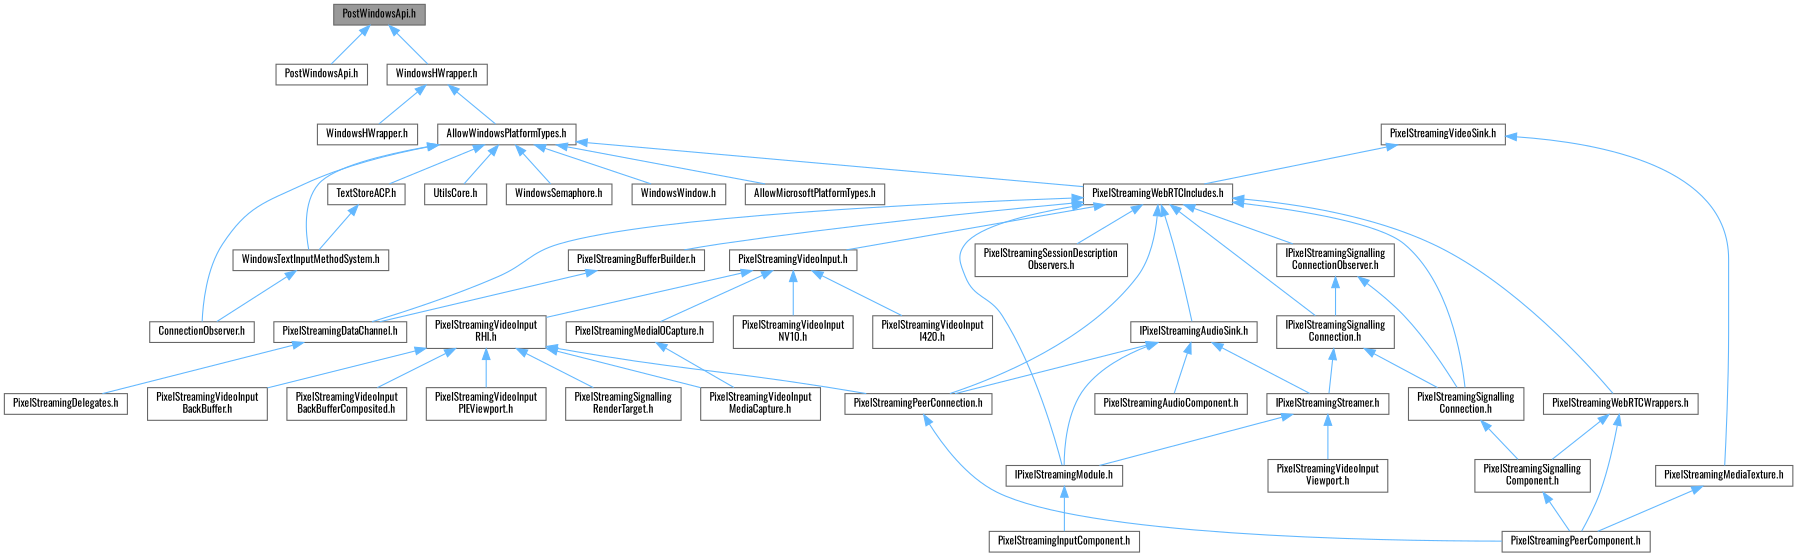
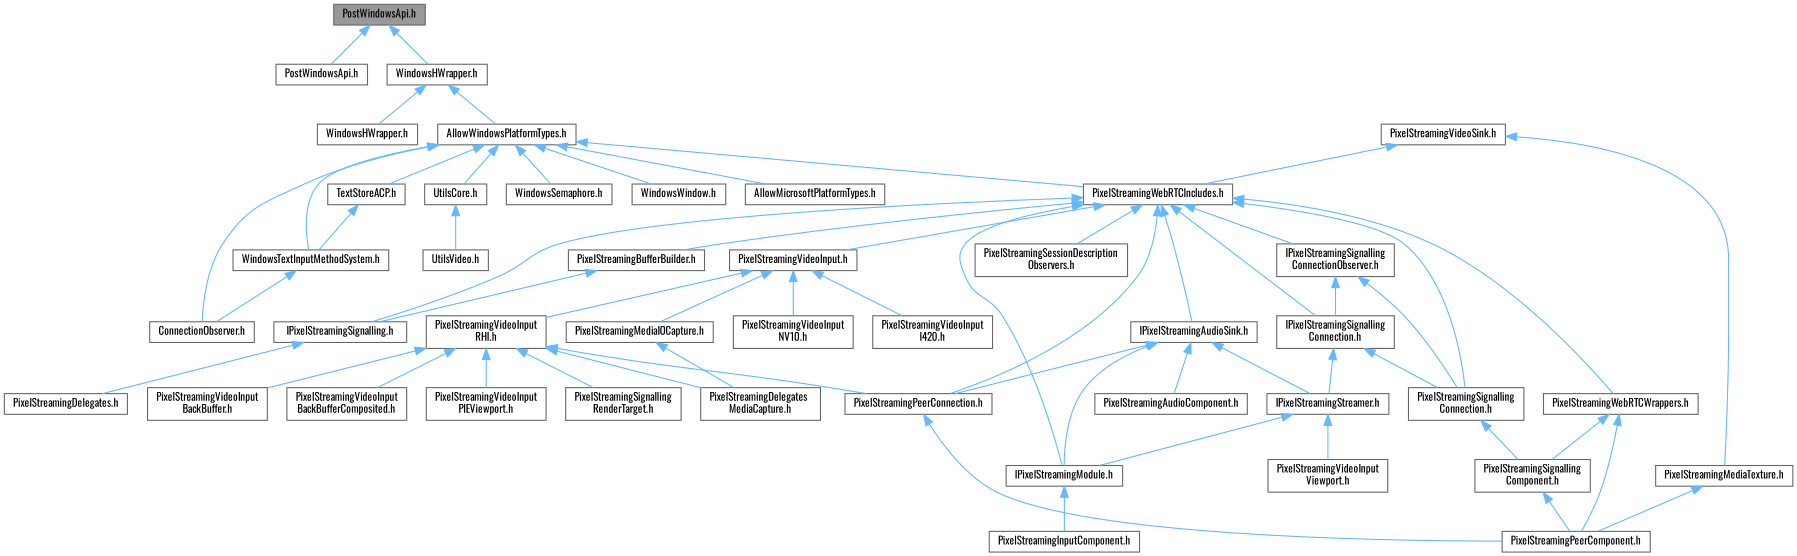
node "UtilsVideo.h": added
node "PixelStreamingDataChannel.h": label "PixelStreamingDataChannel.h" -> "IPixelStreamingSignalling.h"
node "PixelStreamingVideoInput MediaCapture.h": label "PixelStreamingVideoInput MediaCapture.h" -> "PixelStreamingDelegates MediaCapture.h"
